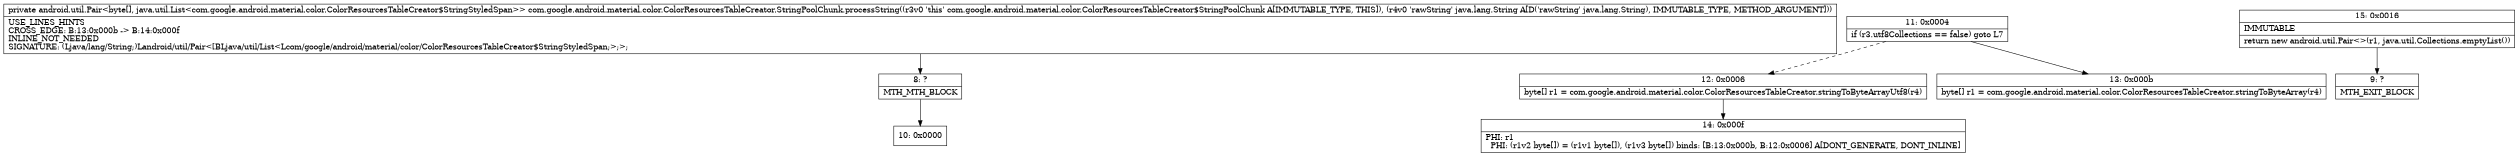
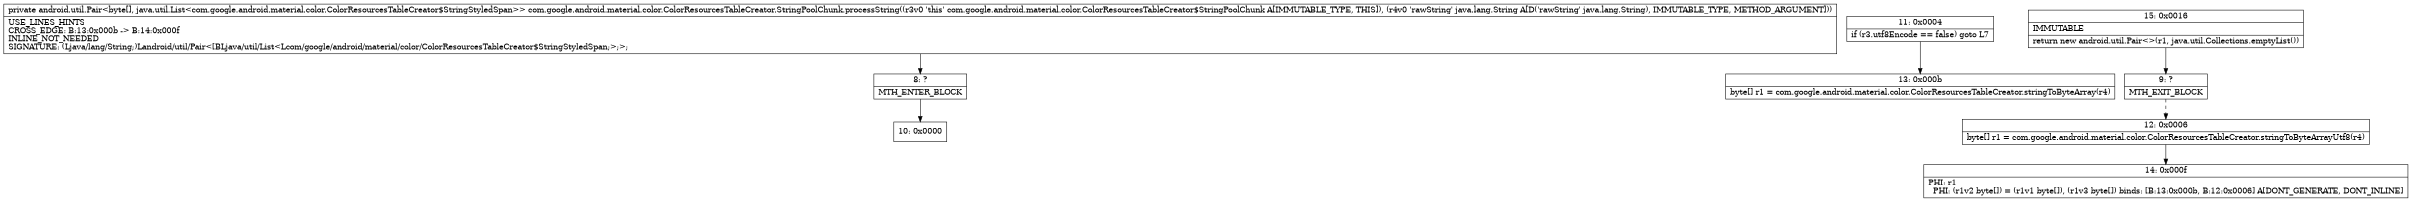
node "11: 0x0004": text "if (r3.utf8Collections == false) goto L7" -> "if (r3.utf8Encode == false) goto L7"
edge "11: 0x0004" -> "12: 0x0006": now "9: ?" -> "12: 0x0006"
node "8: ?": text "MTH_MTH_BLOCK" -> "MTH_ENTER_BLOCK"
